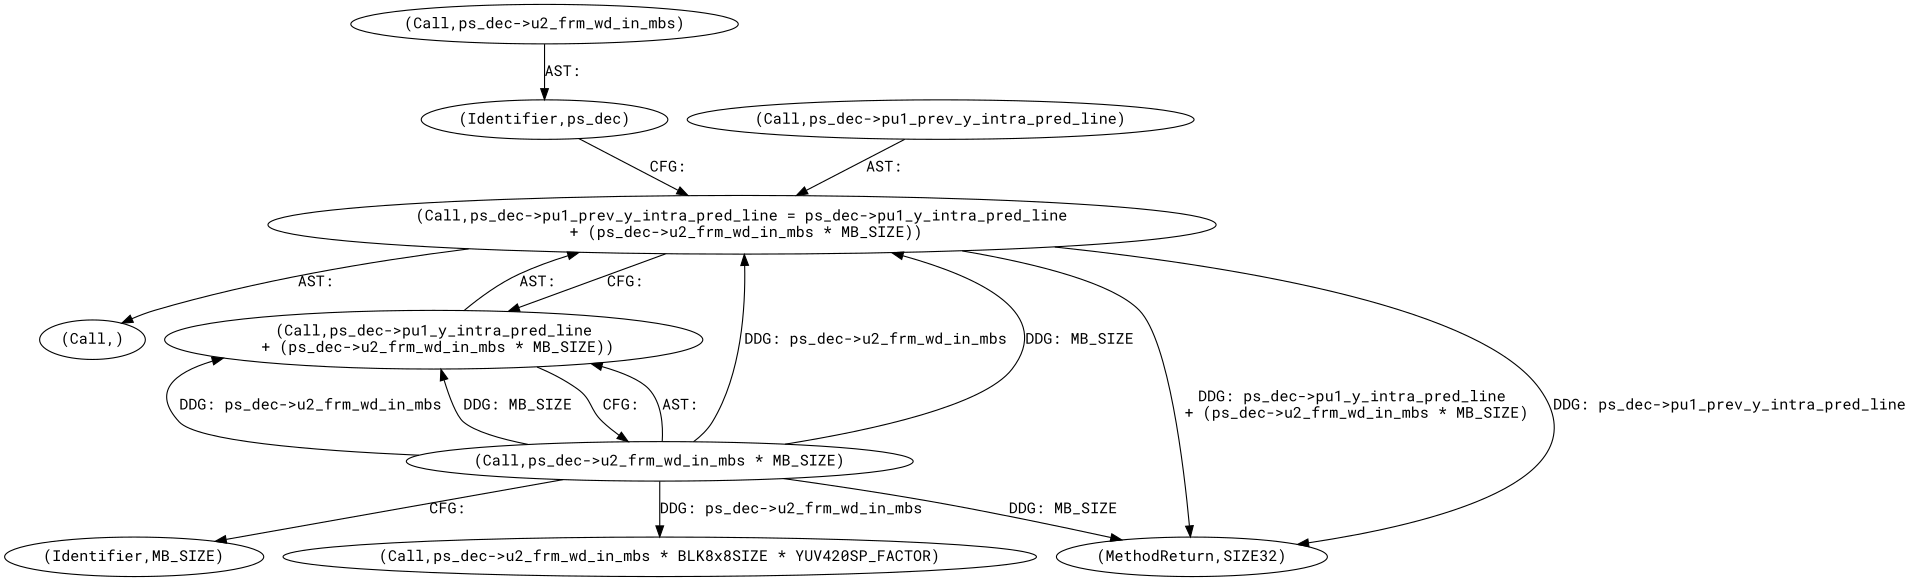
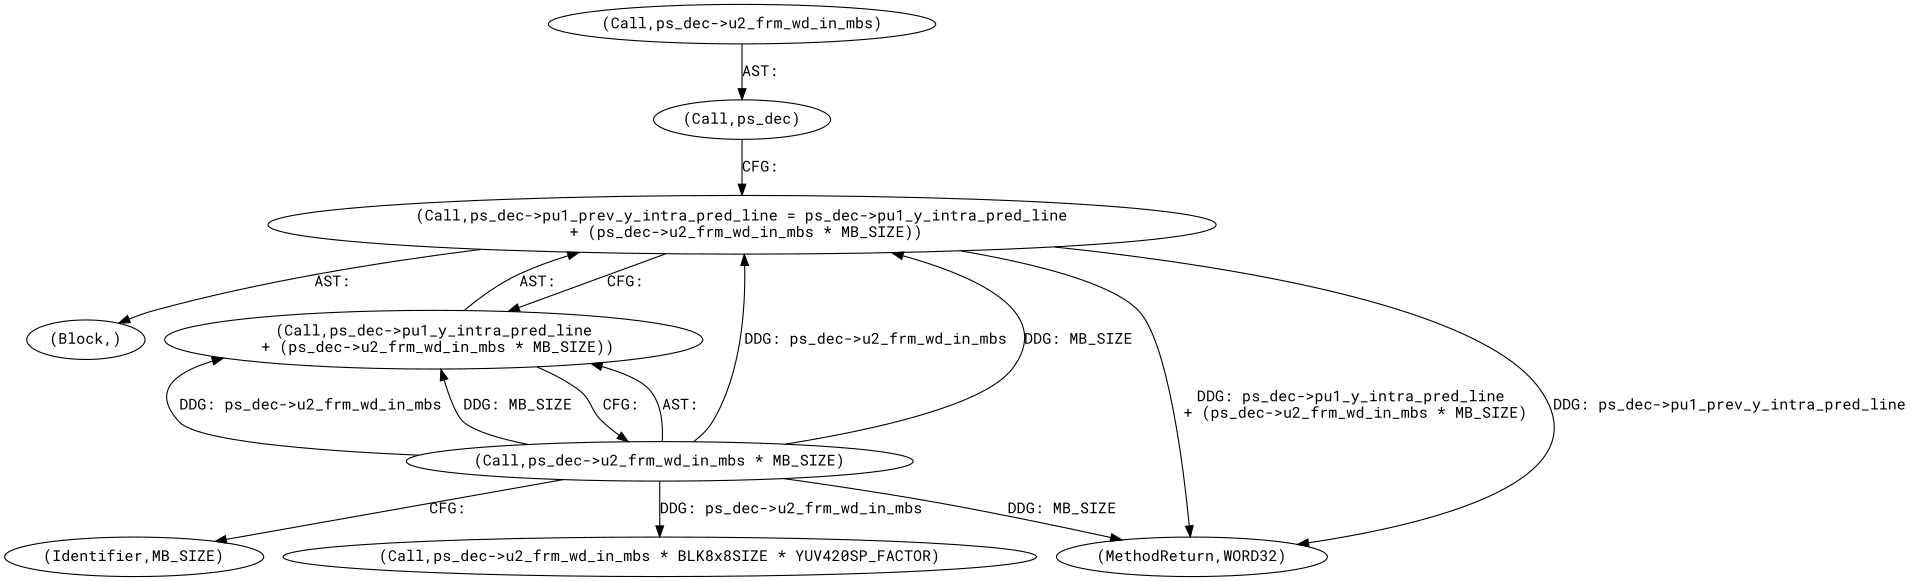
node "(Identifier,ps_dec)": label "(Identifier,ps_dec)" -> "(Call,ps_dec)"
node "(Call,ps_dec->pu1_prev_y_intra_pred_line)": removed
node "(Call,)": label "(Call,)" -> "(Block,)"
node "(MethodReturn,SIZE32)": label "(MethodReturn,SIZE32)" -> "(MethodReturn,WORD32)"
